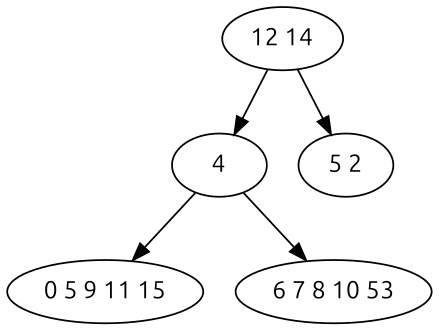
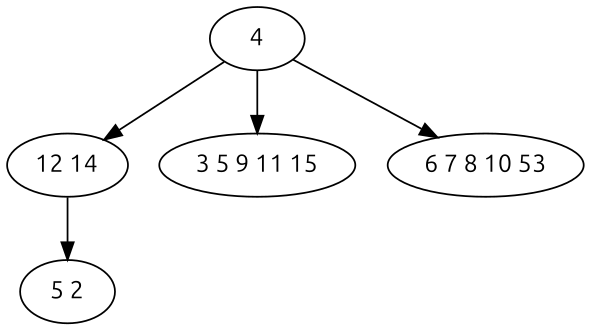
edge "12 14" -> "4": reversed
node "0 5 9 11 15": label "0 5 9 11 15" -> "3 5 9 11 15"
